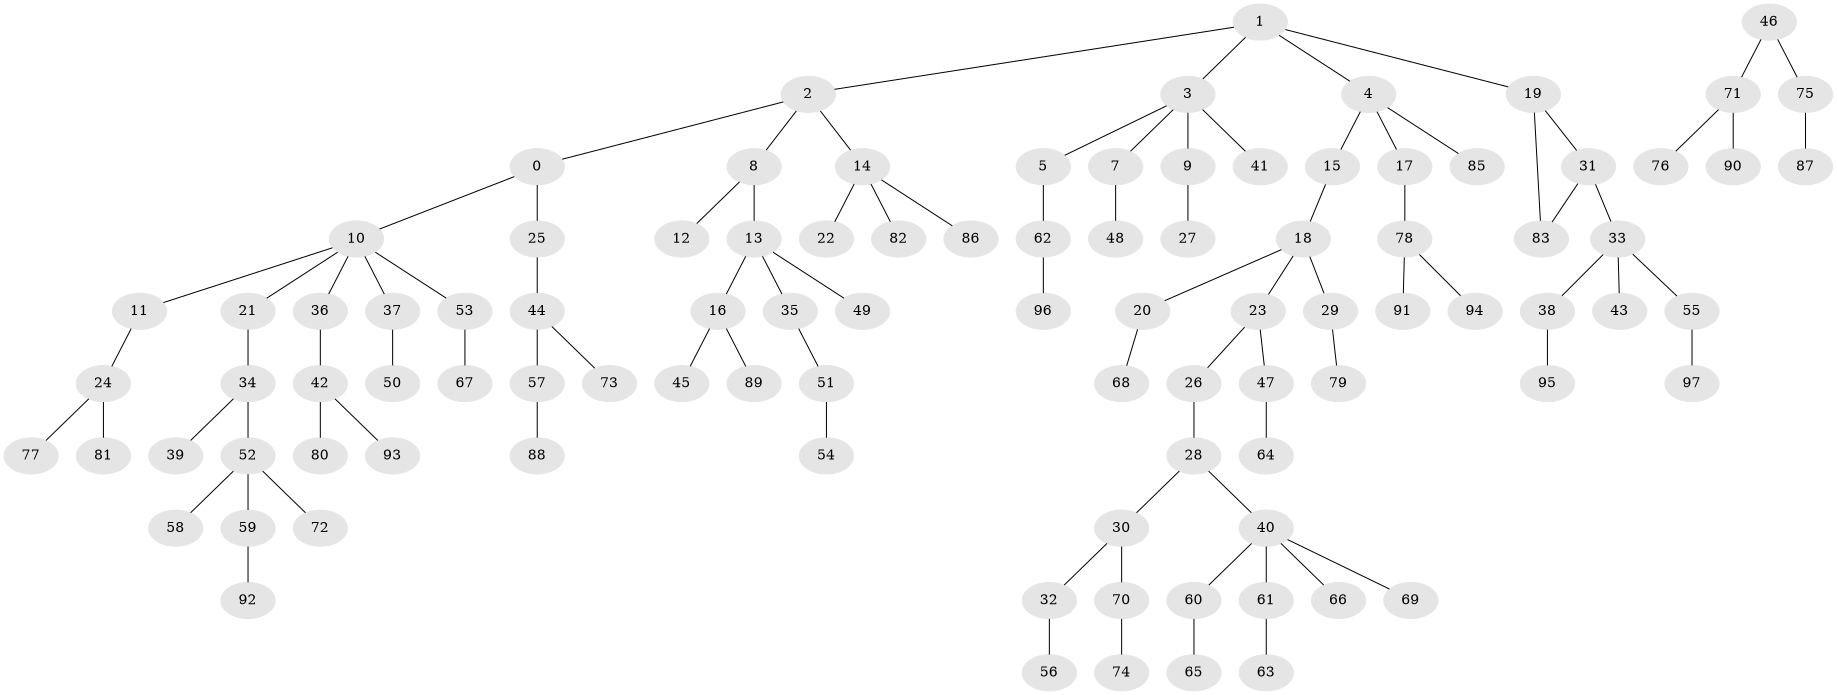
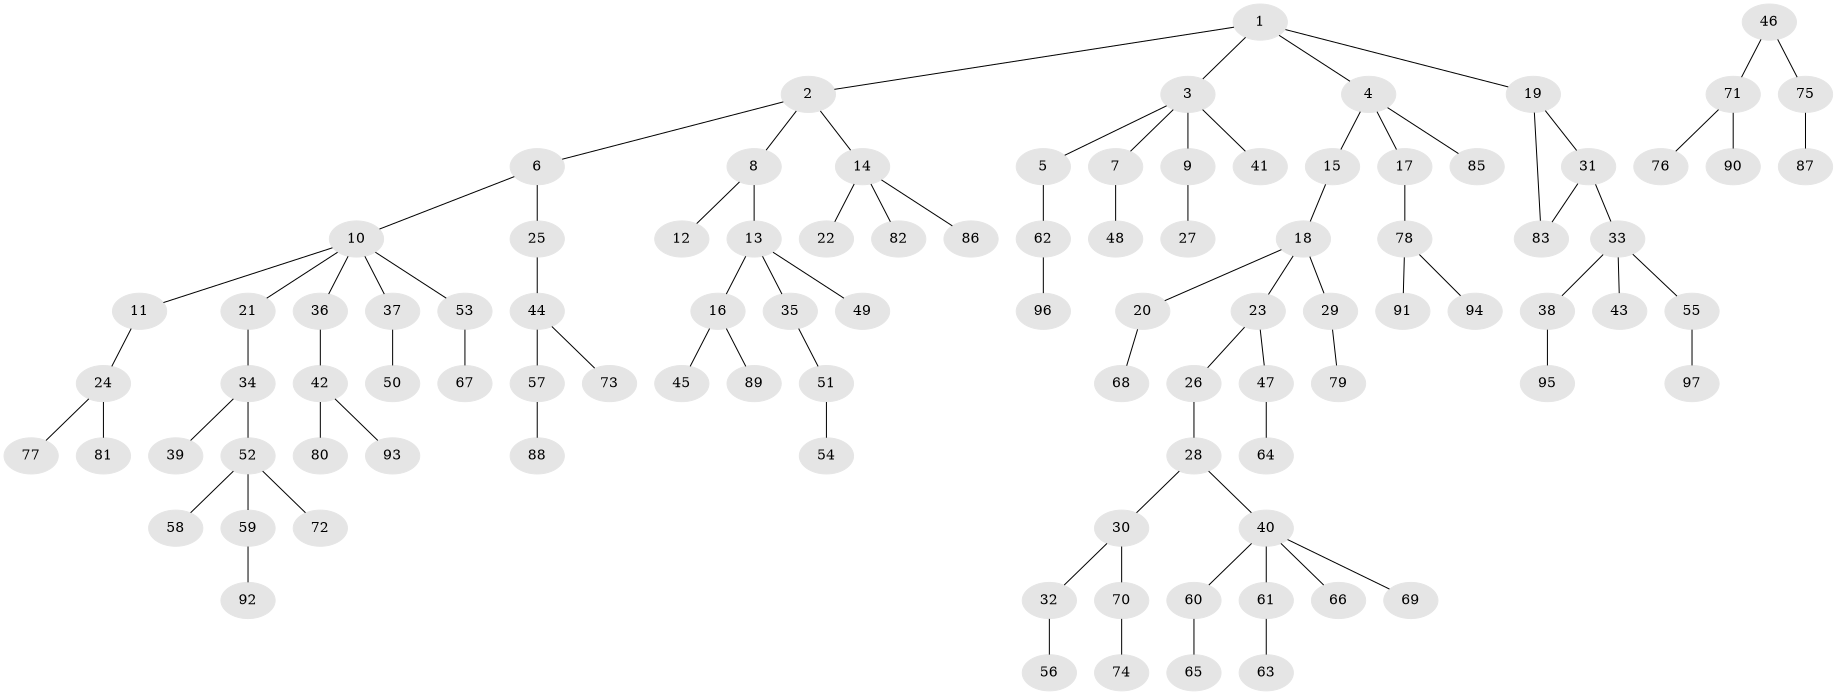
node "0": label "0" -> "6"
